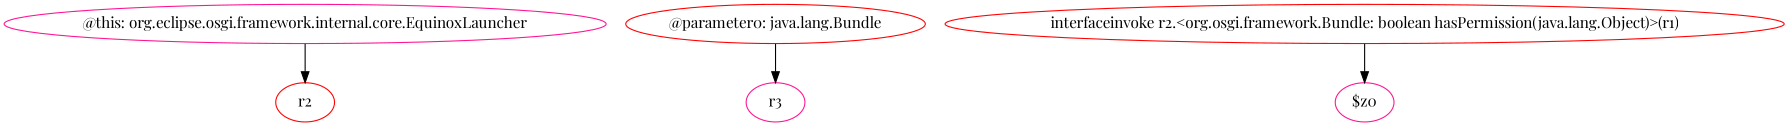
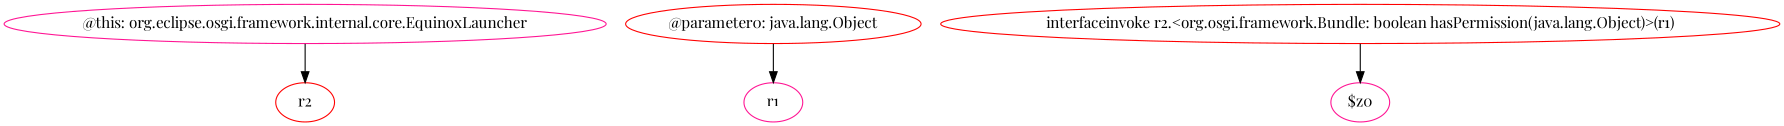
node "@parameter0: java.lang.Bundle": label "@parameter0: java.lang.Bundle" -> "@parameter0: java.lang.Object"
node "r3": label "r3" -> "r1"
